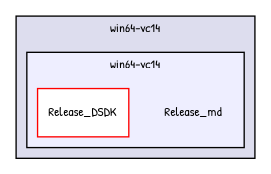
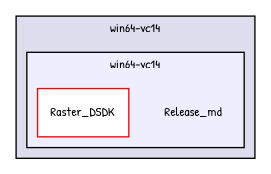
node "Release_DSDK": label "Release_DSDK" -> "Raster_DSDK"
